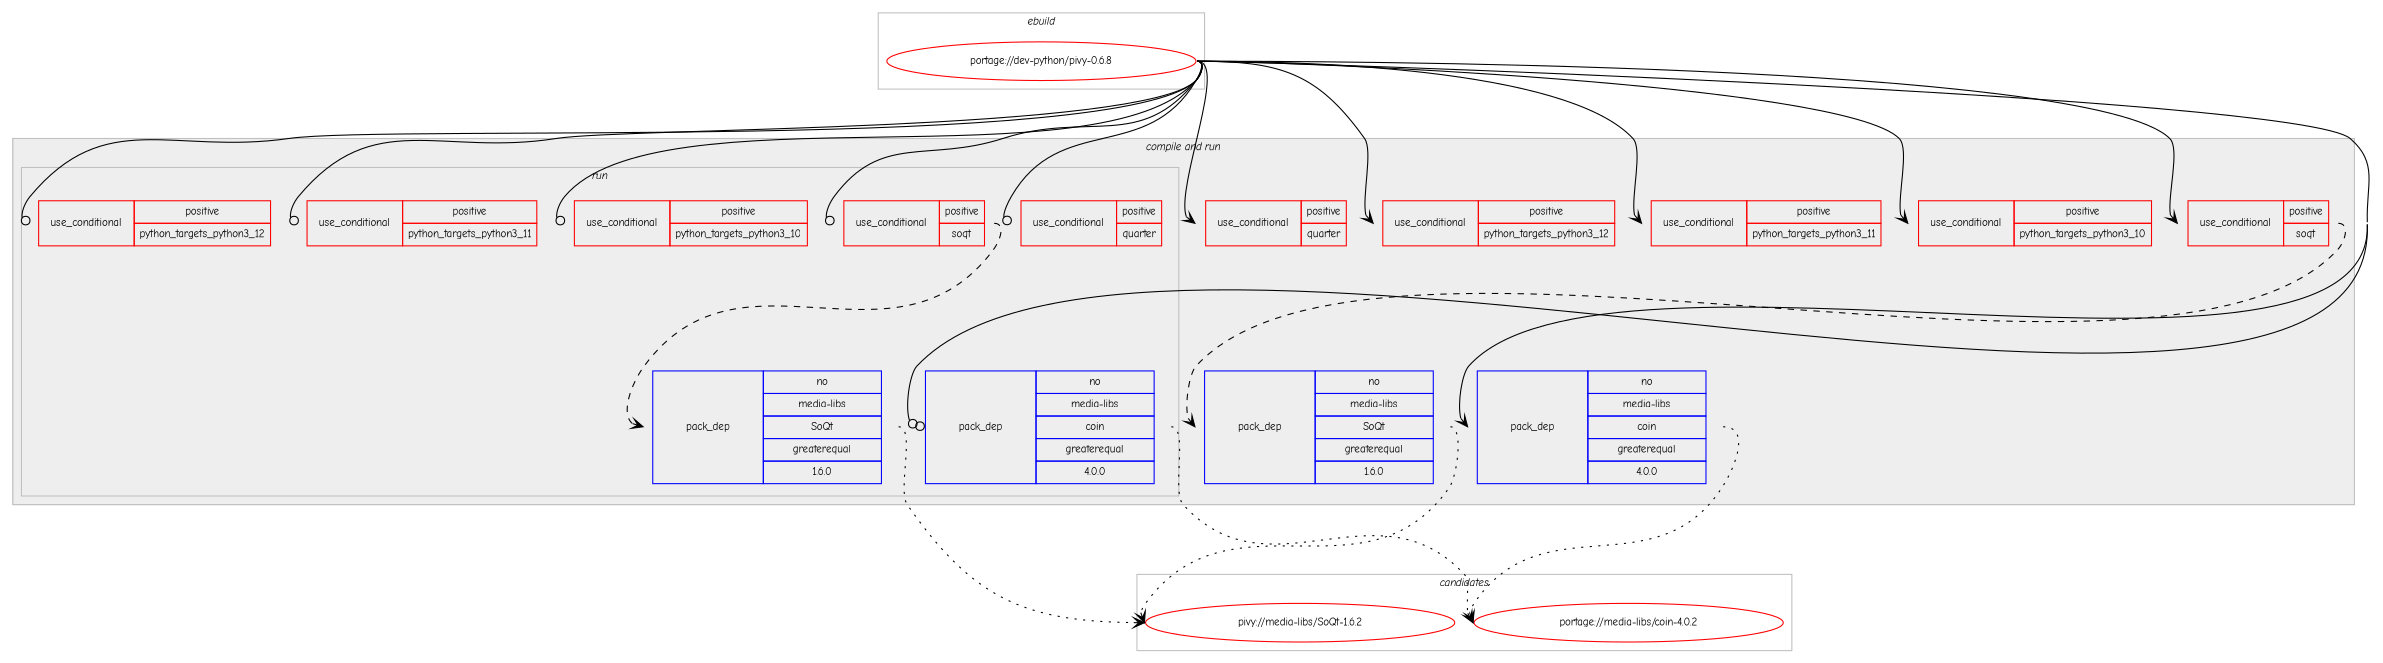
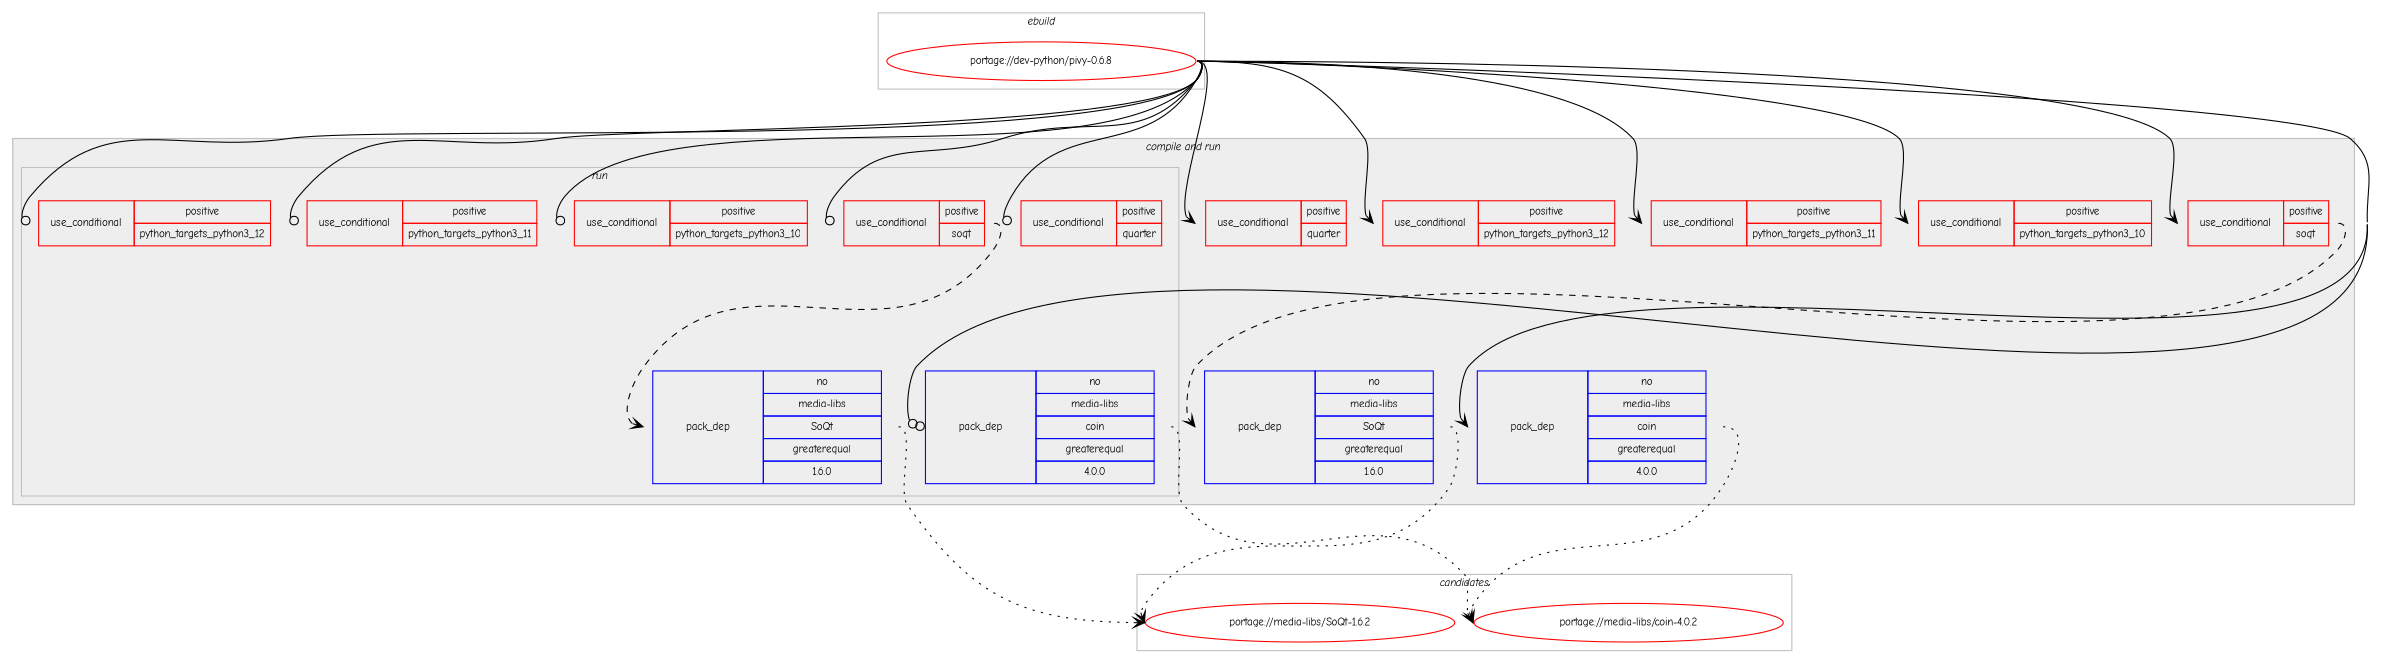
node "pivy://media-libs/SoQt-1.6.2": label "pivy://media-libs/SoQt-1.6.2" -> "portage://media-libs/SoQt-1.6.2"
